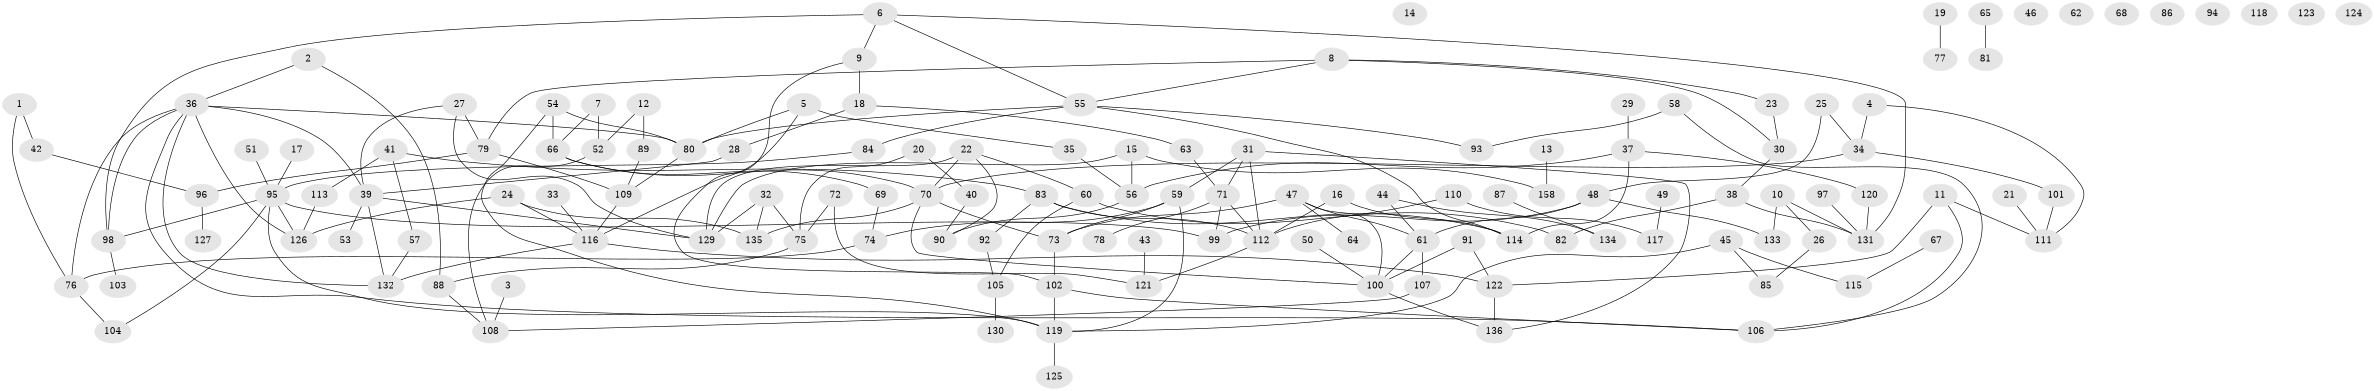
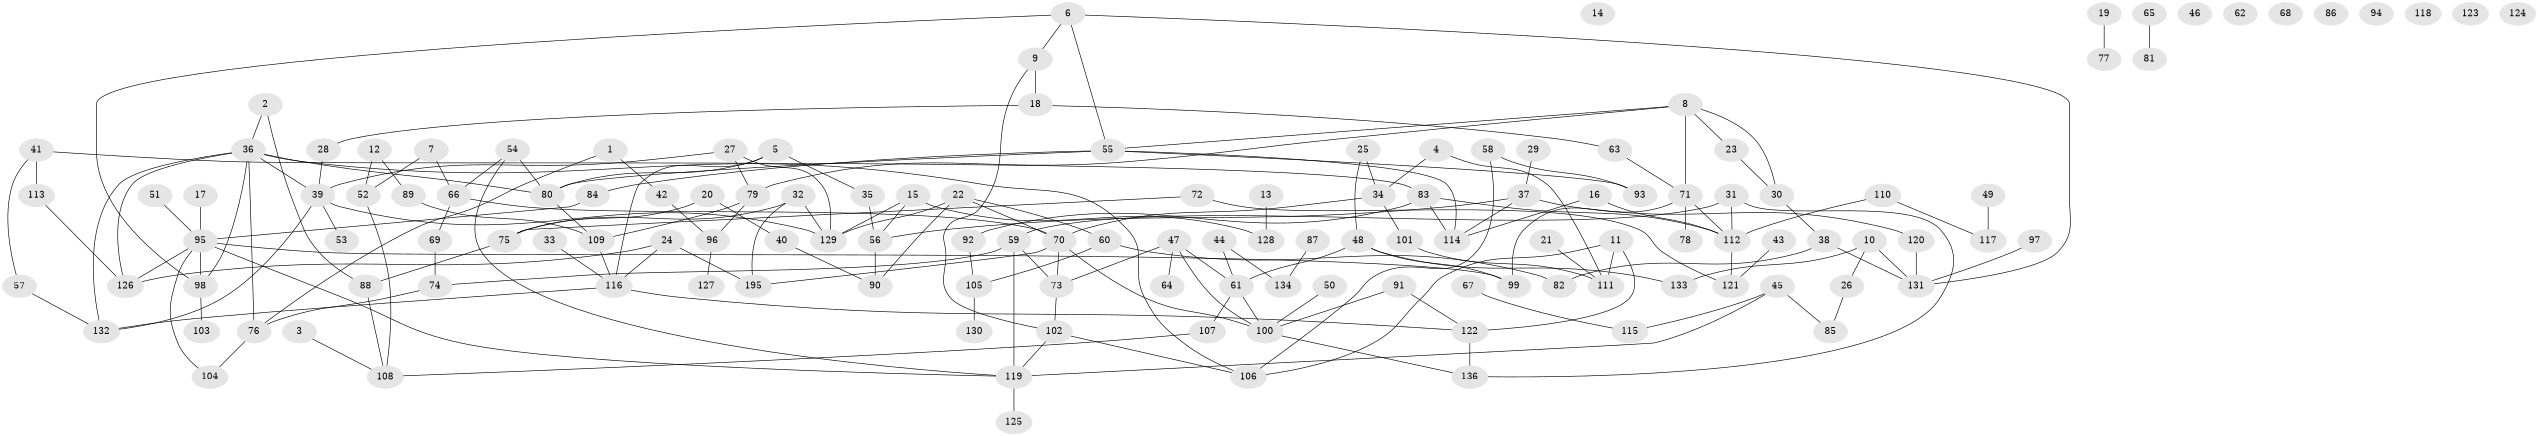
edge "31" -- "71": now "8" -- "71"
node "158": label "158" -> "128"
node "135": label "135" -> "195"
